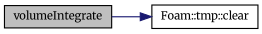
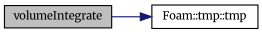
node "Foam::tmp::clear": label "Foam::tmp::clear" -> "Foam::tmp::tmp"
